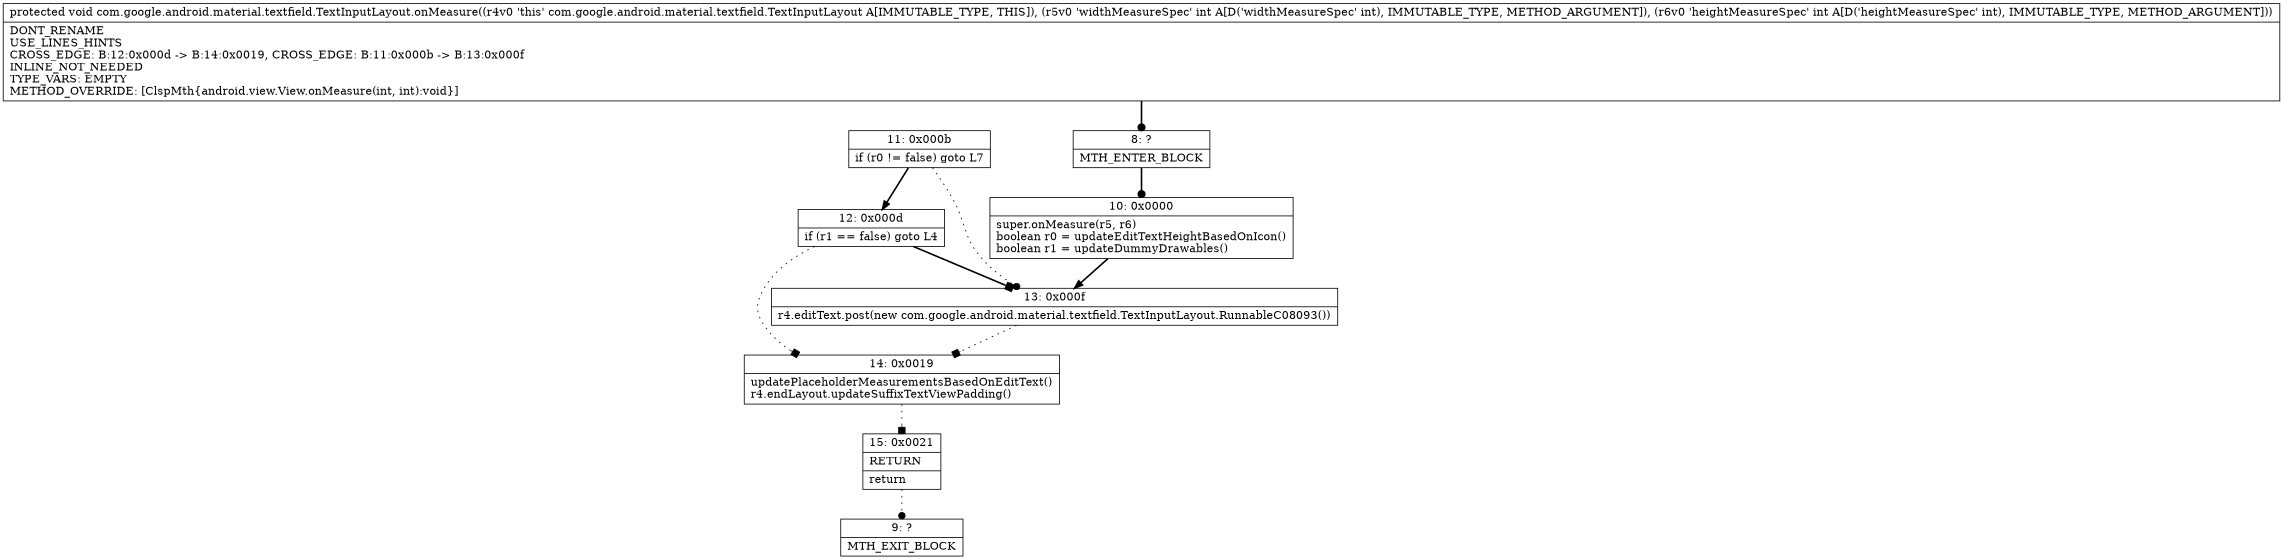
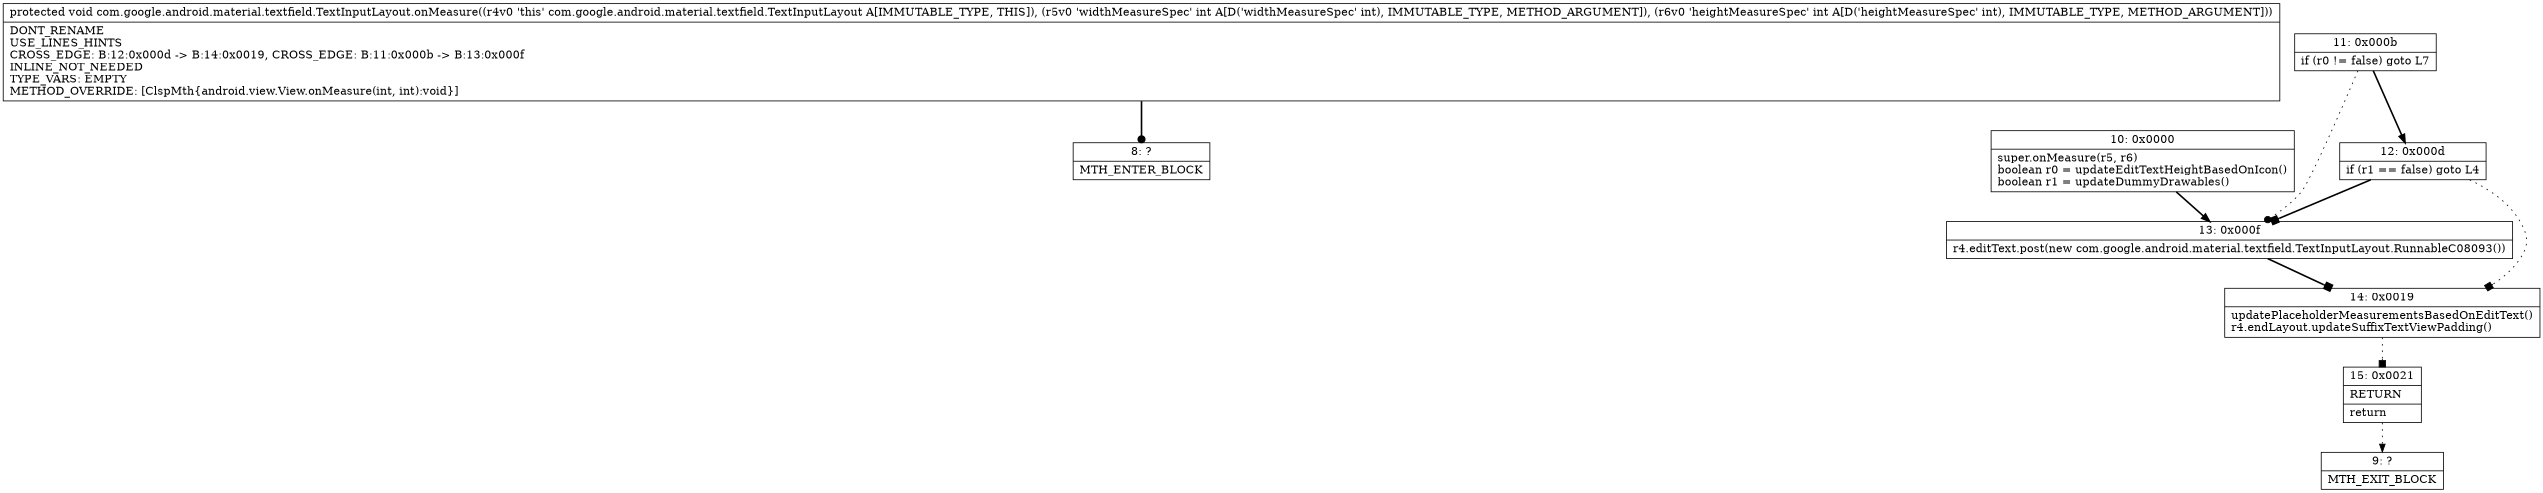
edge "8: ?" -> "10: 0x0000": removed
edge "13: 0x000f" -> "14: 0x0019": style dotted -> bold
edge "15: 0x0021" -> "9: ?": arrowhead dot -> normal
